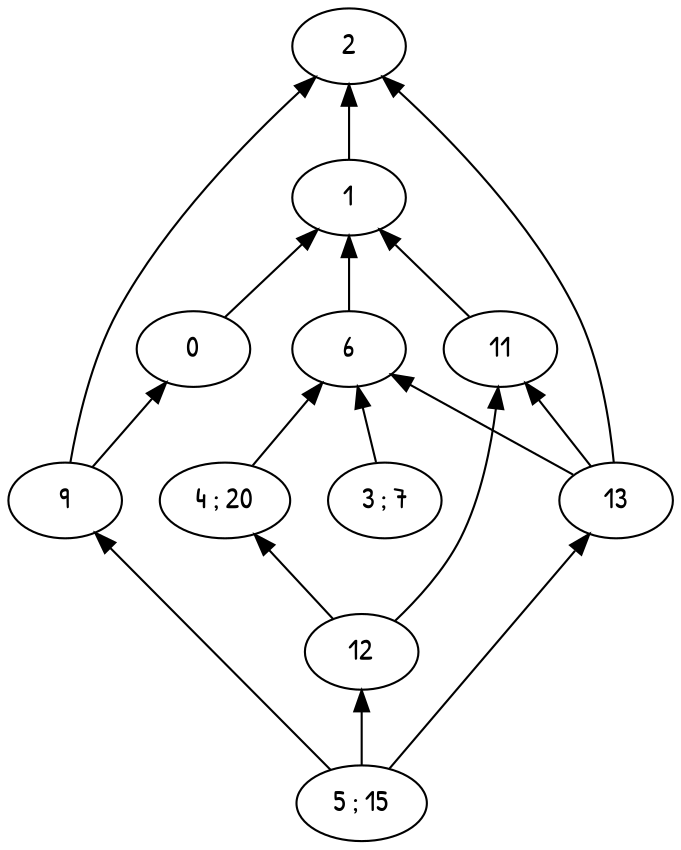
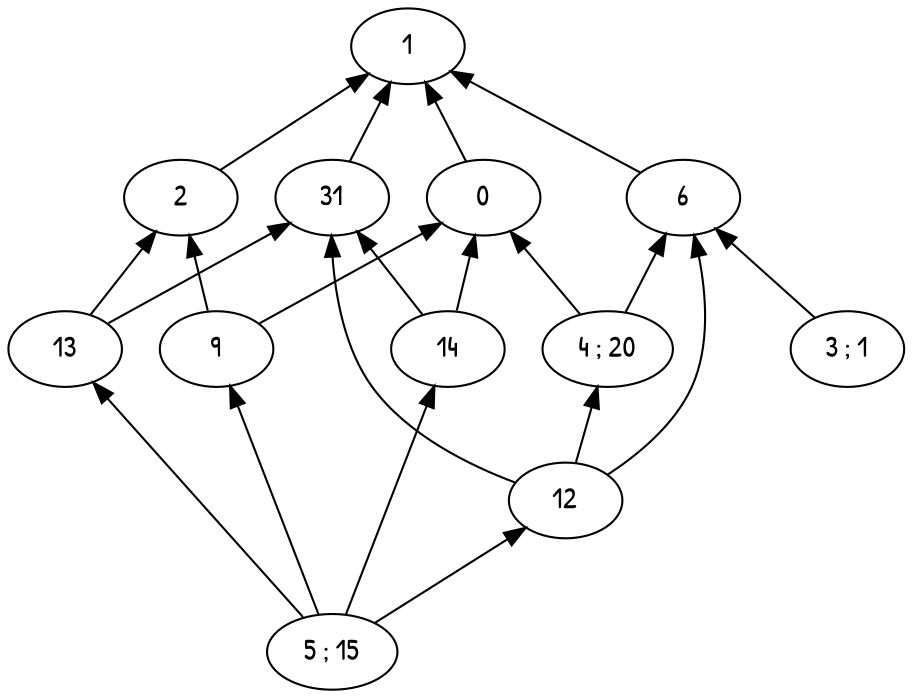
edge "1" -> "2": reversed
edge "4 ; 20" -> "0": added
node "14": added
node "11": label "11" -> "31"
edge "13" -> "6": now "12" -> "6"
node "3 ; 7": label "3 ; 7" -> "3 ; 1"
